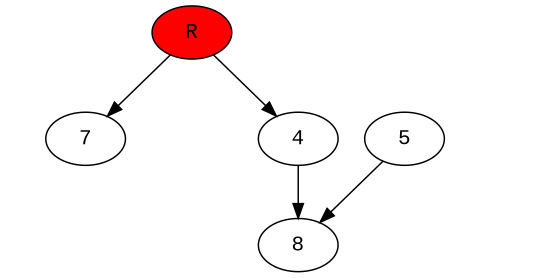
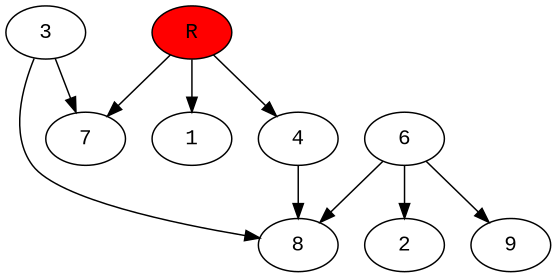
node "3": added
node "1": added
node "5": label "5" -> "6"
node "2": added
node "9": added
